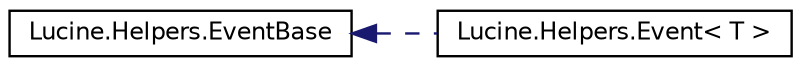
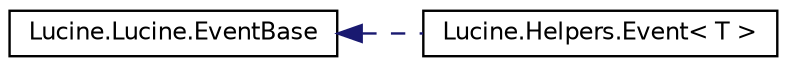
node "Lucine.Helpers.EventBase": label "Lucine.Helpers.EventBase" -> "Lucine.Lucine.EventBase"
